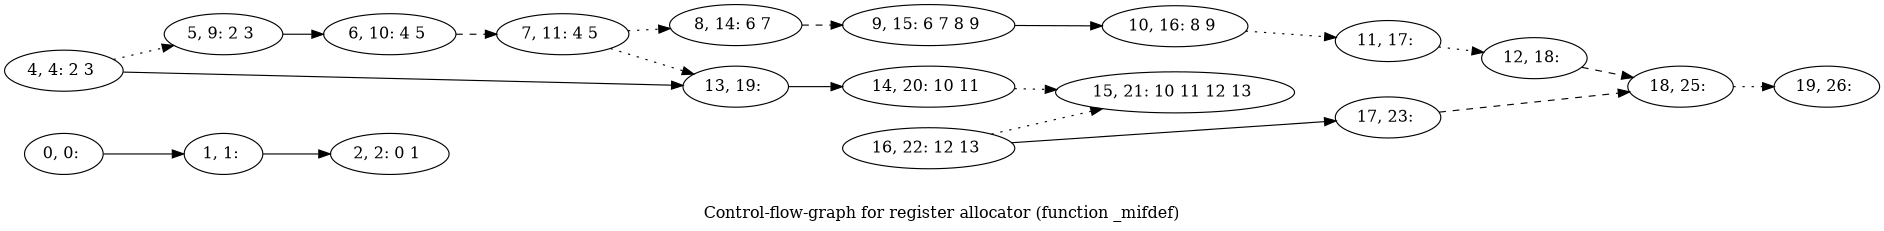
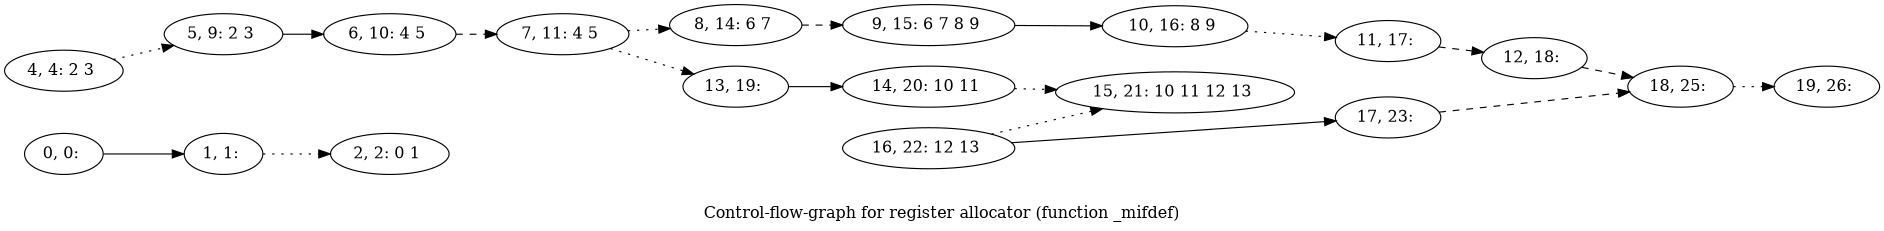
edge "11, 17:" -> "12, 18:": style dotted -> dashed
edge "4, 4: 2 3" -> "13, 19:": removed
edge "1, 1:" -> "2, 2: 0 1": style solid -> dotted
